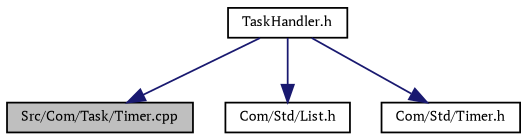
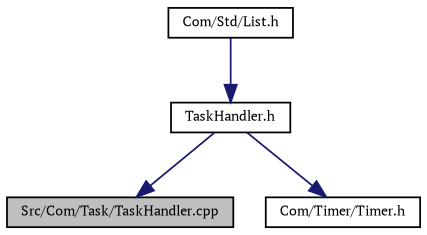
edge "TaskHandler.h" -> "Com/Std/List.h": reversed
node "Src/Com/Task/Timer.cpp": label "Src/Com/Task/Timer.cpp" -> "Src/Com/Task/TaskHandler.cpp"
node "Com/Std/Timer.h": label "Com/Std/Timer.h" -> "Com/Timer/Timer.h"
